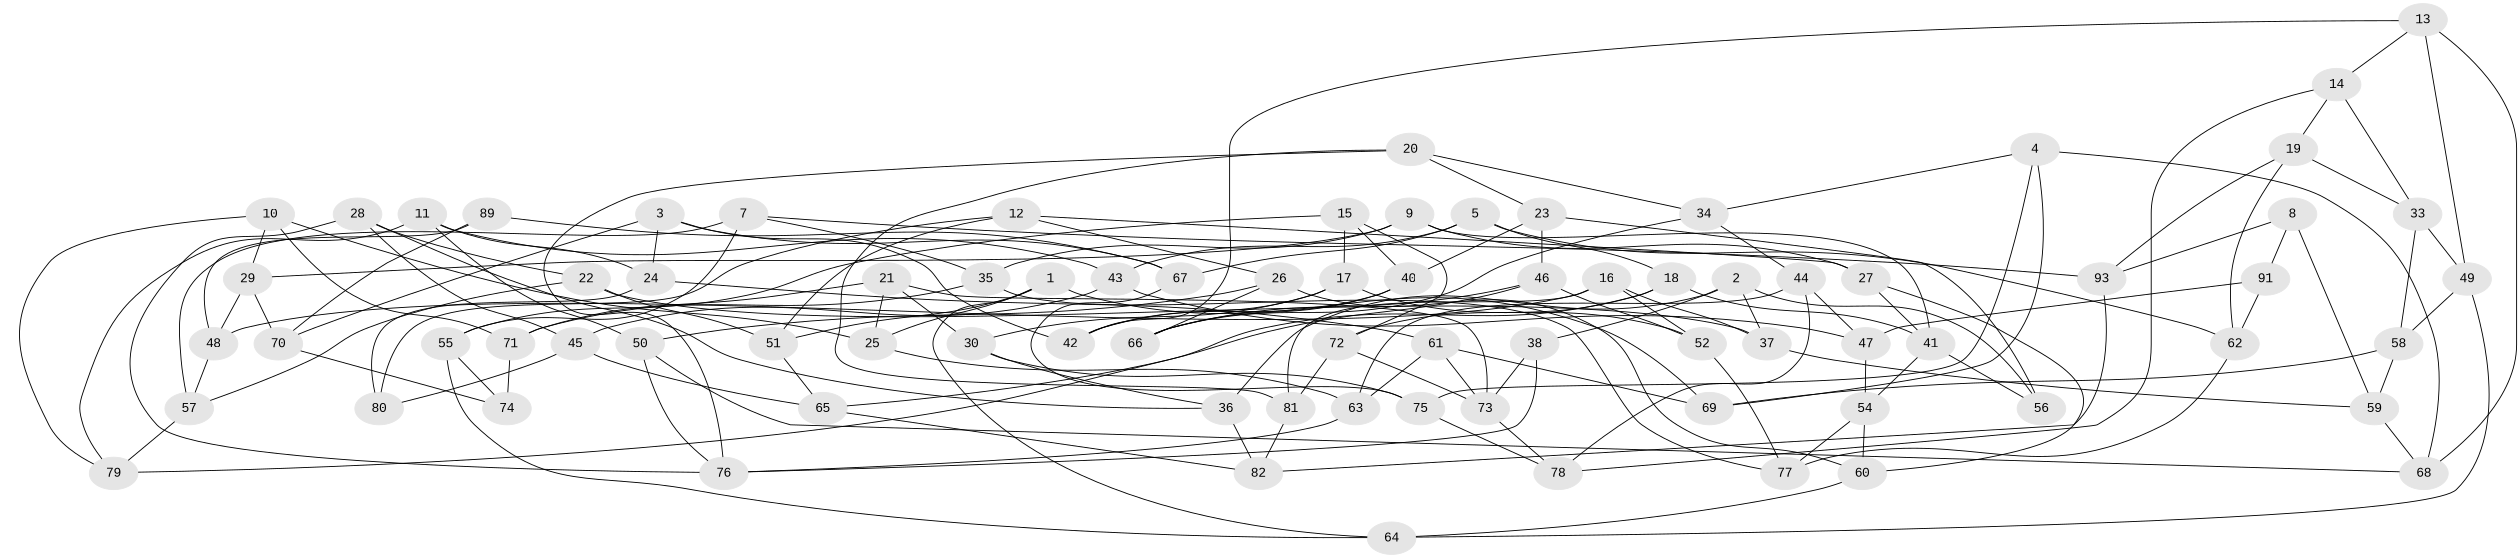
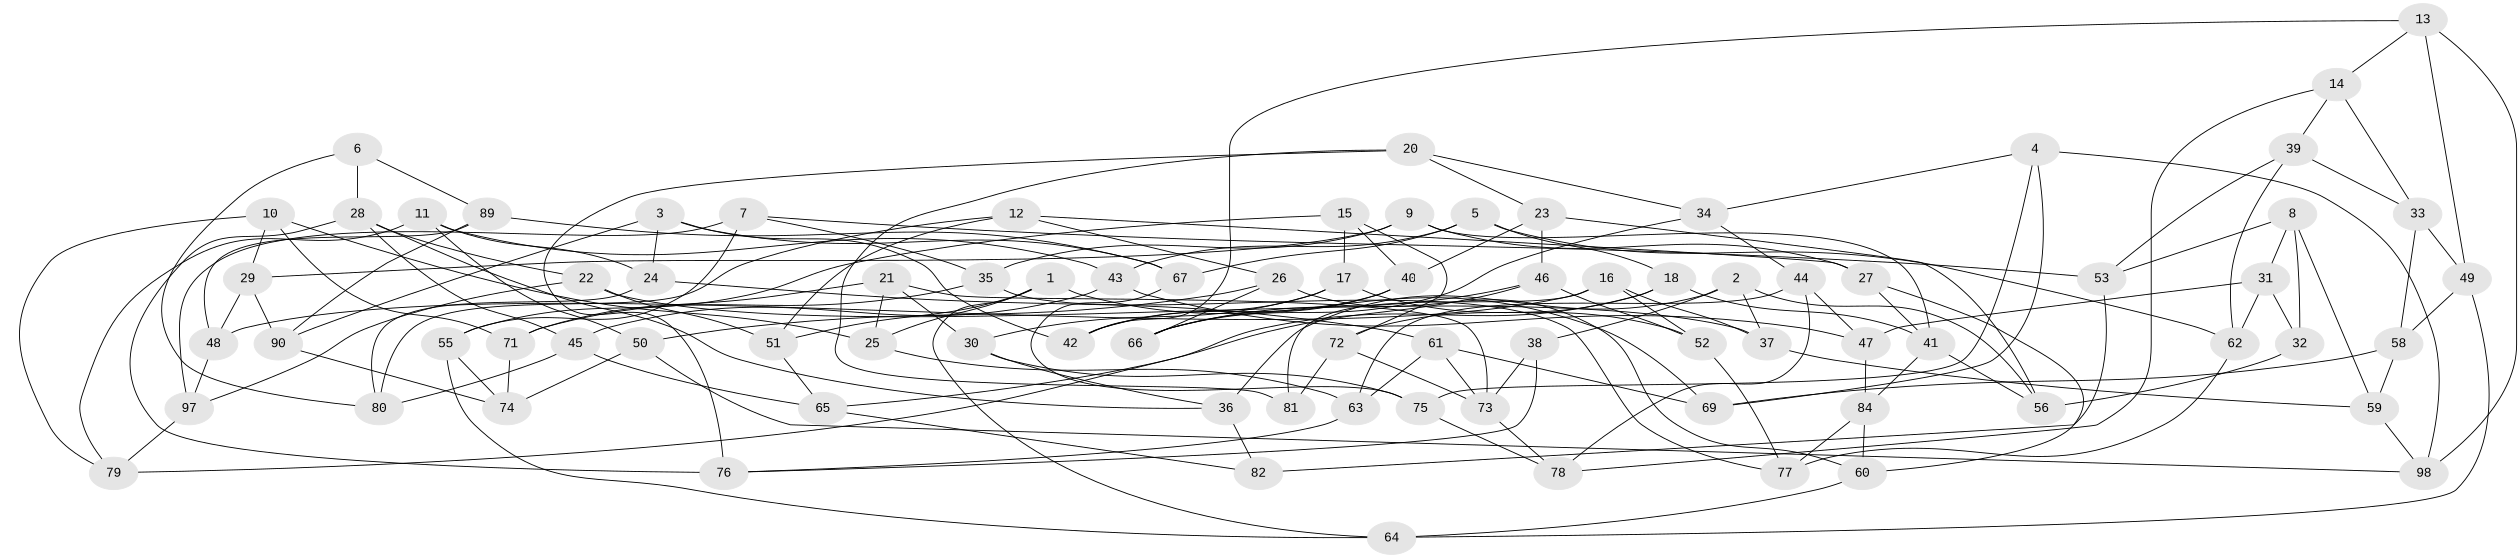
node "6": added
node "19": label "19" -> "39"
node "93": label "93" -> "53"
node "91": label "91" -> "31"
node "70": label "70" -> "90"
node "32": added
node "57": label "57" -> "97"
node "54": label "54" -> "84"
edge "50" -- "76": now "50" -- "74"
edge "81" -- "82": removed
node "68": label "68" -> "98"
